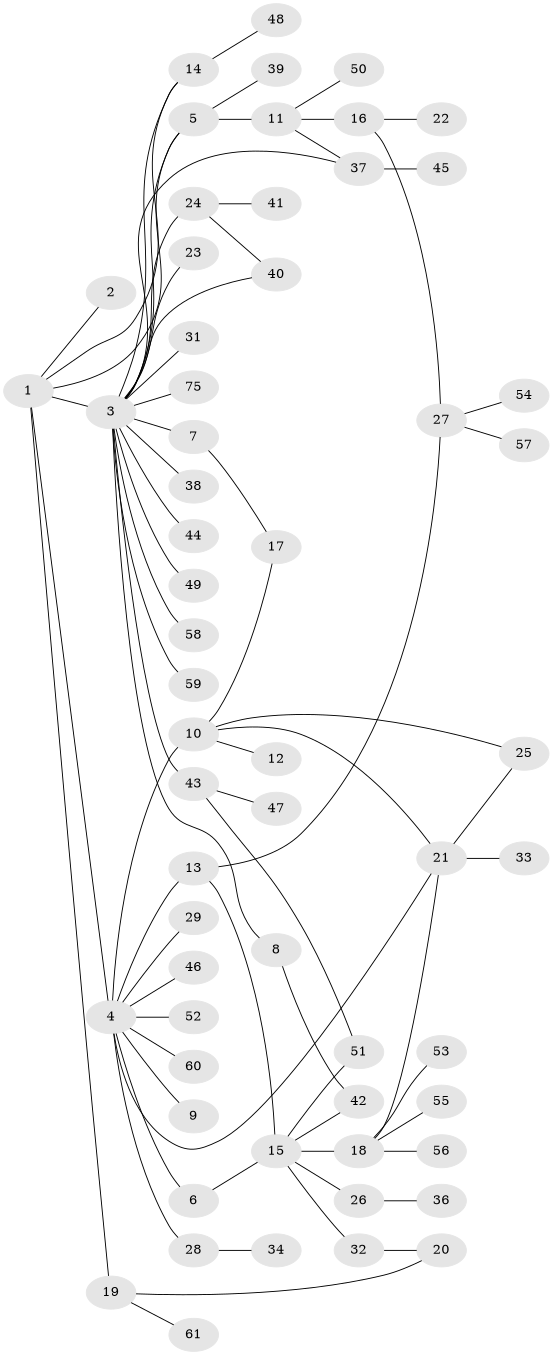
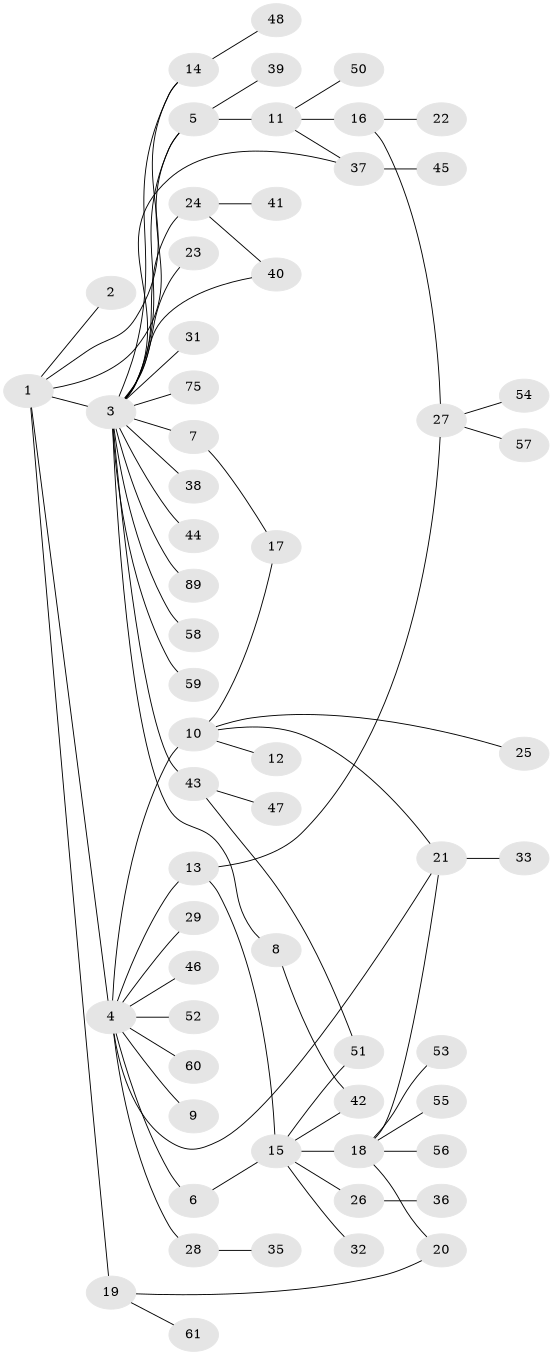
node "49": label "49" -> "89"
edge "25" -- "21": removed
node "34": label "34" -> "35"
edge "32" -- "20": now "18" -- "20"
